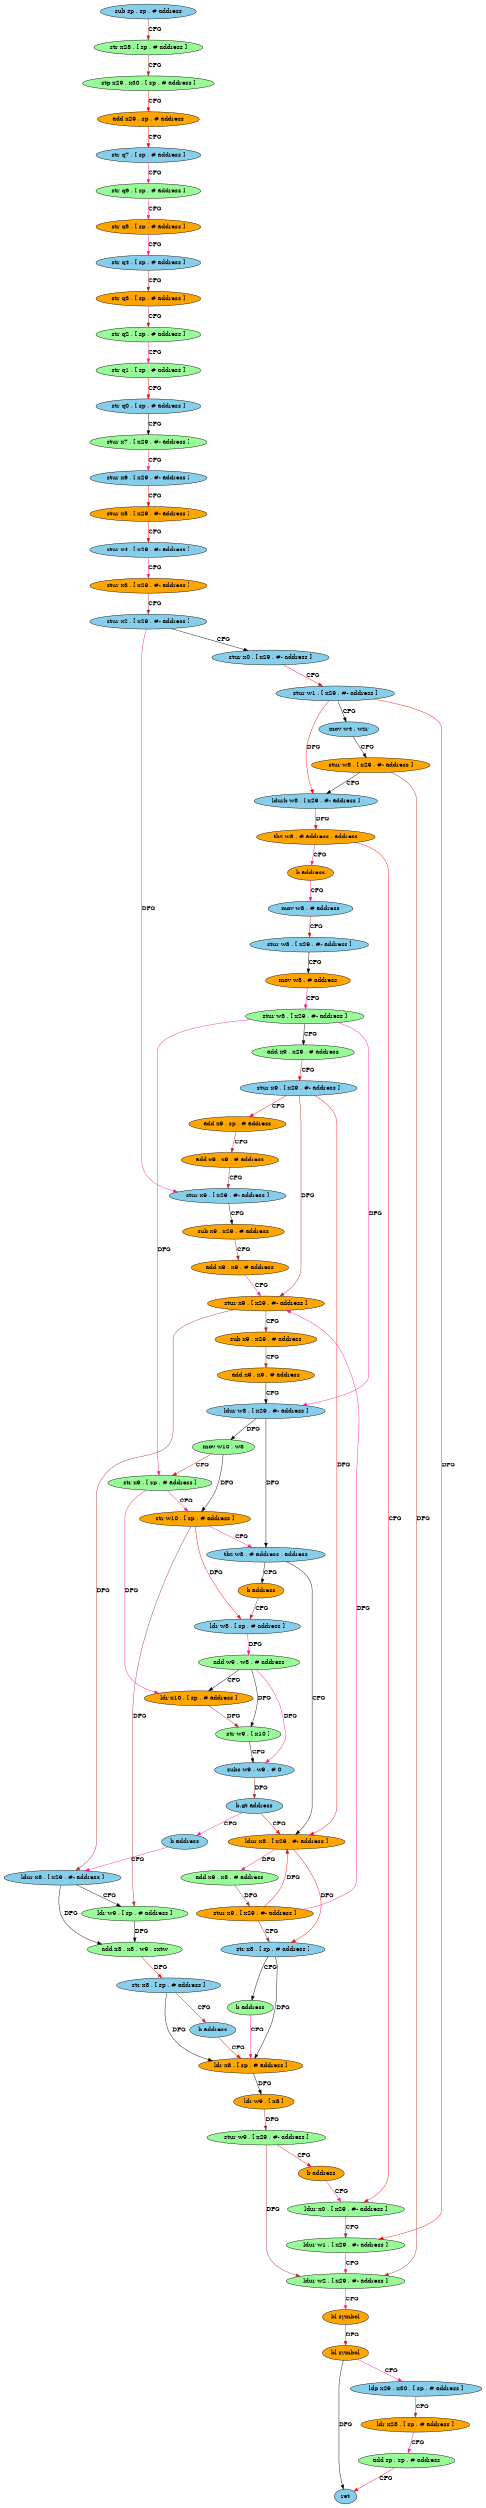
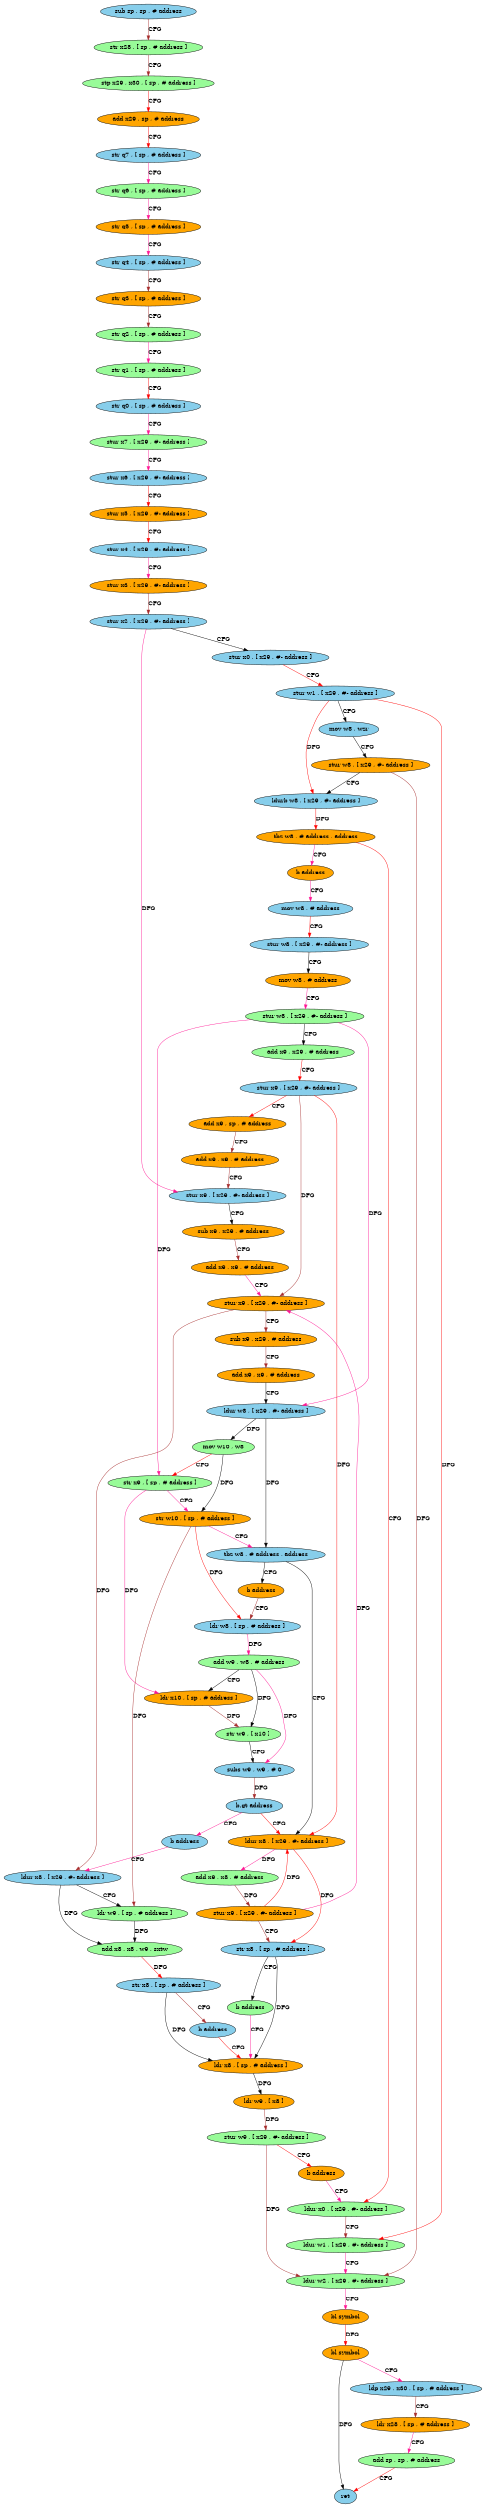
edge "str q0 , [ sp , # address ]" -> "stur x7 , [ x29 , #- address ]": color black -> deeppink
node "mov w4 , wzr": label "mov w4 , wzr" -> "mov w8 , wzr"
